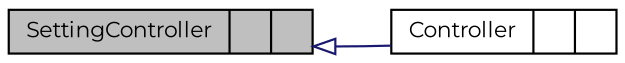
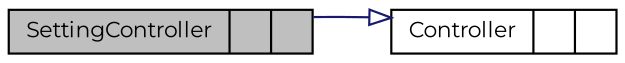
edge "Controller" -> "SettingController": reversed
